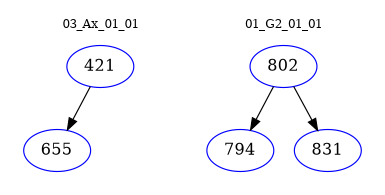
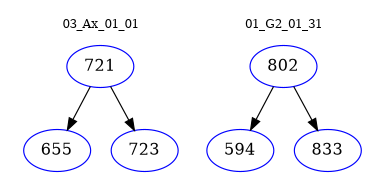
cluster "01_G2_01_01": label "01_G2_01_01" -> "01_G2_01_31"
node "421": label "421" -> "721"
node "723": added
node "794": label "794" -> "594"
node "831": label "831" -> "833"
